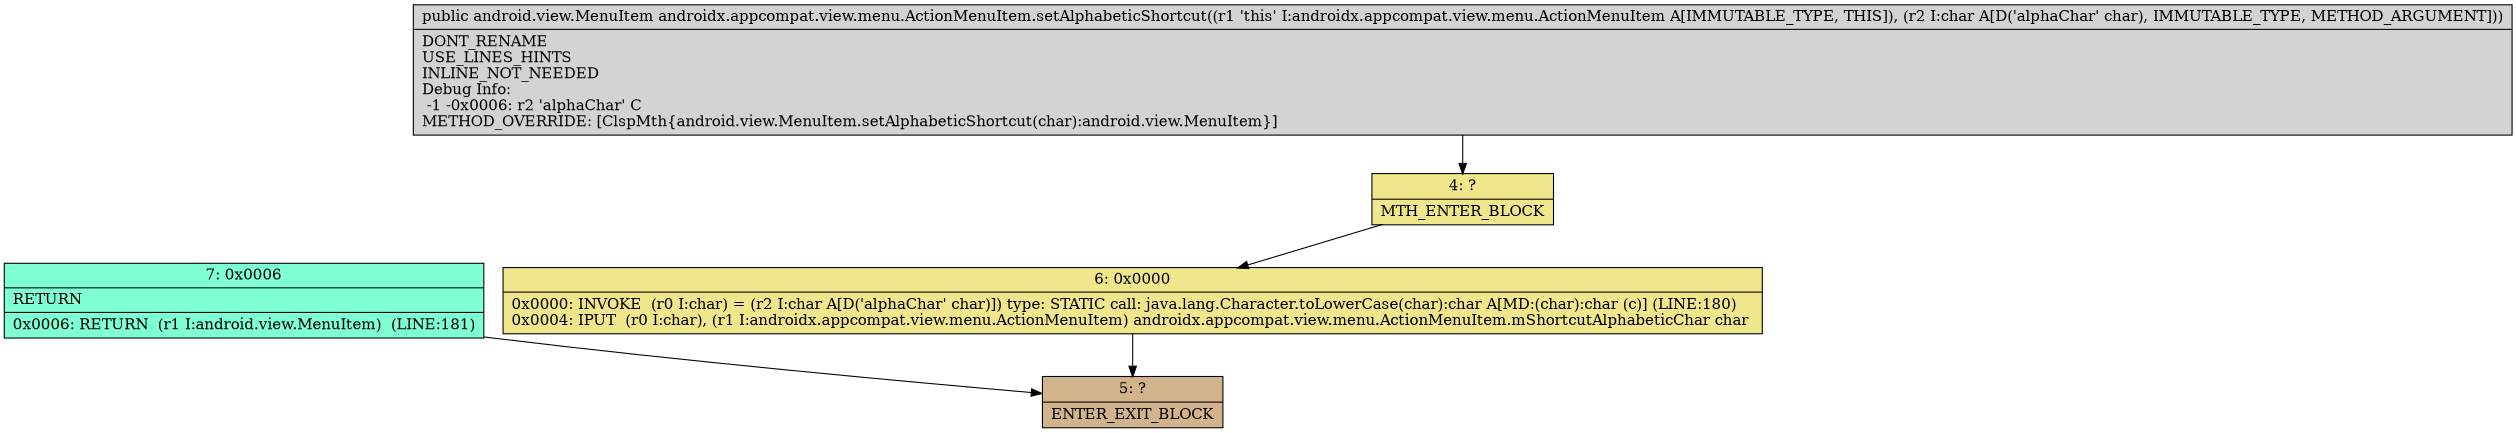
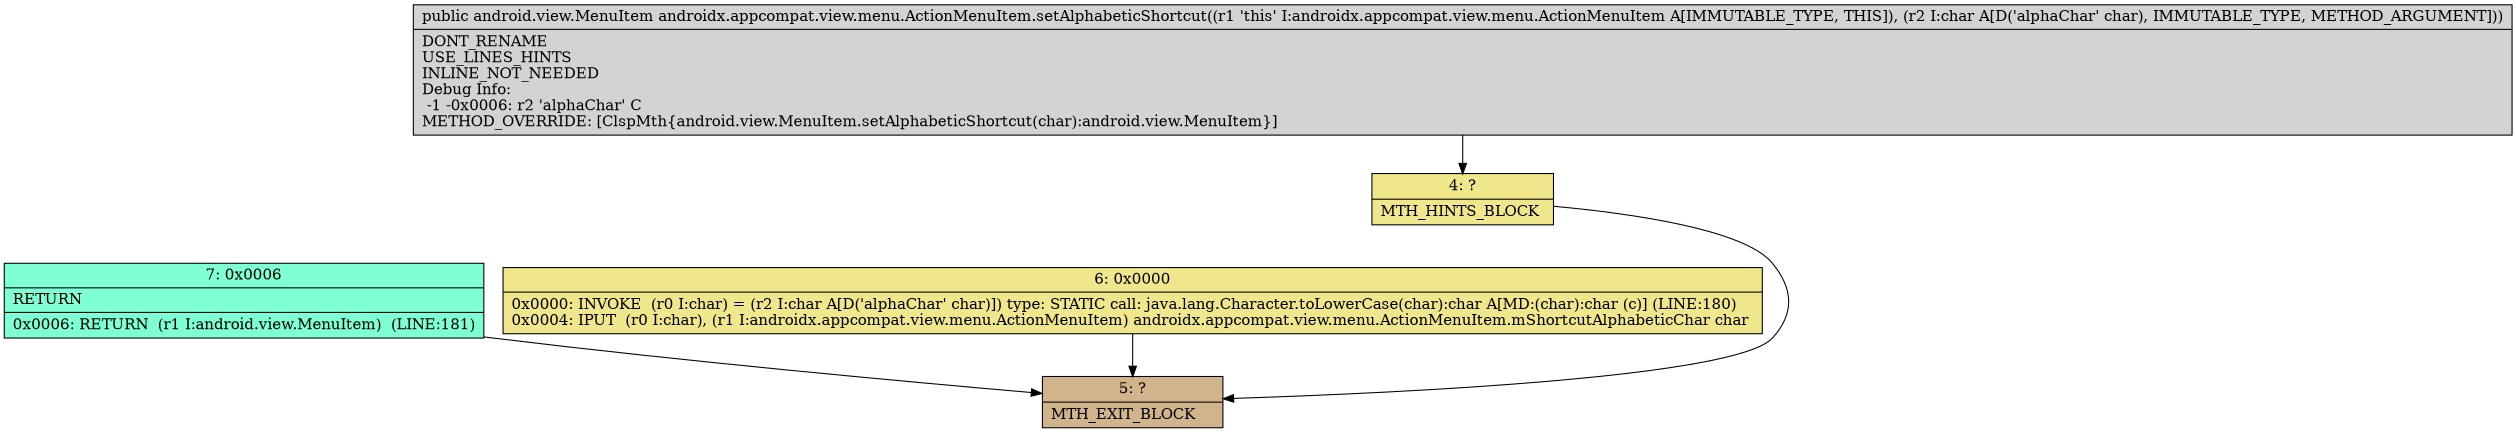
node "4: ?": text "MTH_ENTER_BLOCK" -> "MTH_HINTS_BLOCK"
edge "4: ?" -> "6: 0x0000": now "4: ?" -> "5: ?"
node "5: ?": text "ENTER_EXIT_BLOCK" -> "MTH_EXIT_BLOCK"
